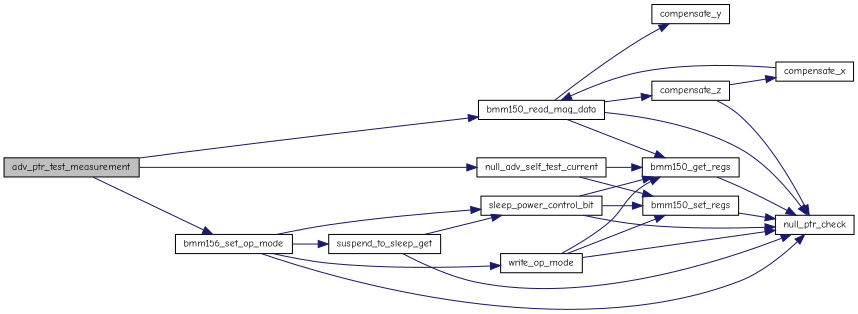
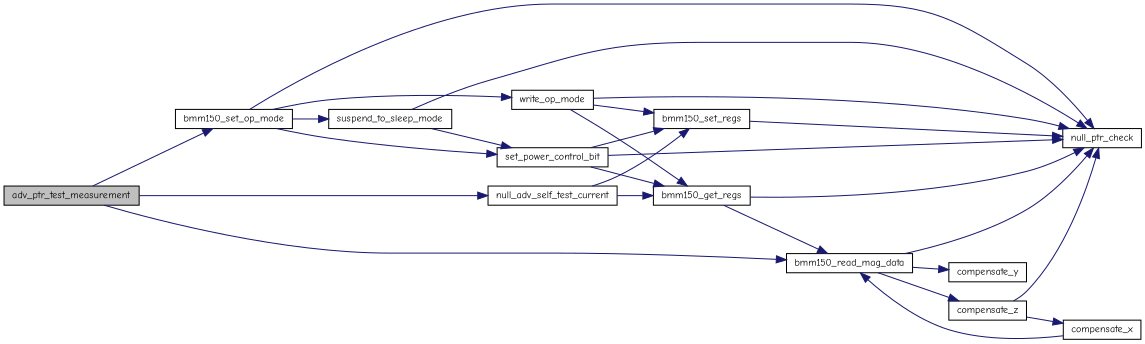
edge "bmm150_read_mag_data" -> "bmm150_get_regs": reversed
node "sleep_power_control_bit": label "sleep_power_control_bit" -> "set_power_control_bit"
node "bmm156_set_op_mode": label "bmm156_set_op_mode" -> "bmm150_set_op_mode"
node "suspend_to_sleep_get": label "suspend_to_sleep_get" -> "suspend_to_sleep_mode"
